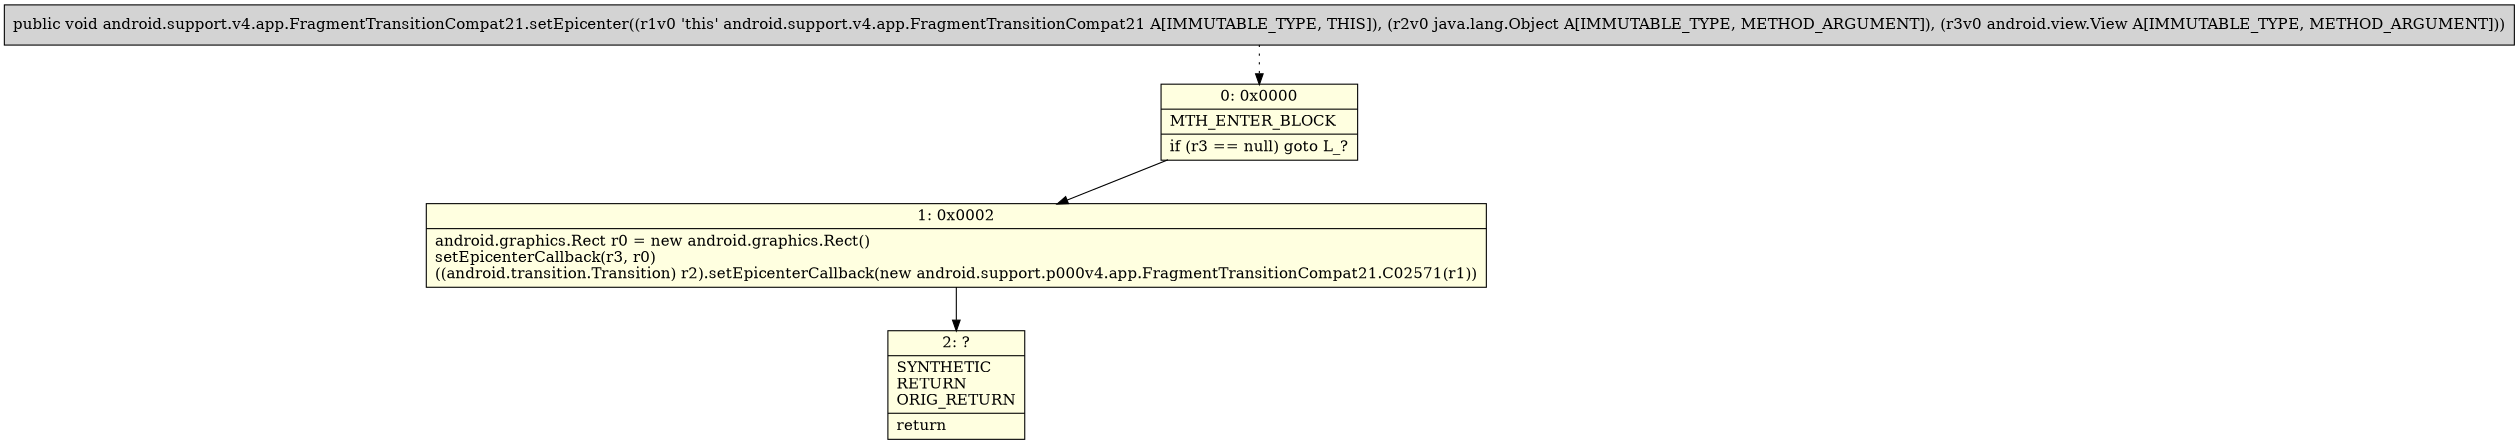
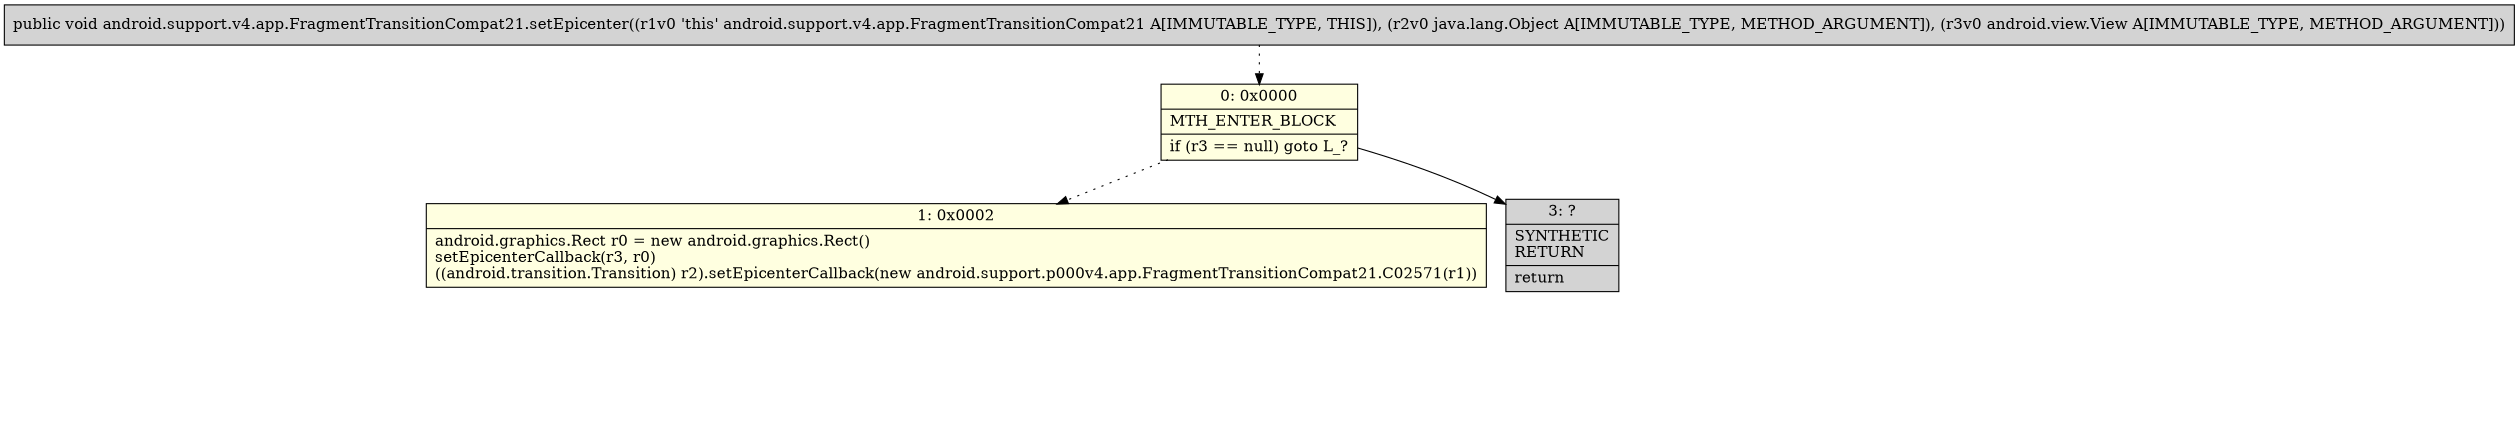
edge "0: 0x0000" -> "1: 0x0002": style solid -> dotted
node "3: ?": added
node "2: ?": removed
